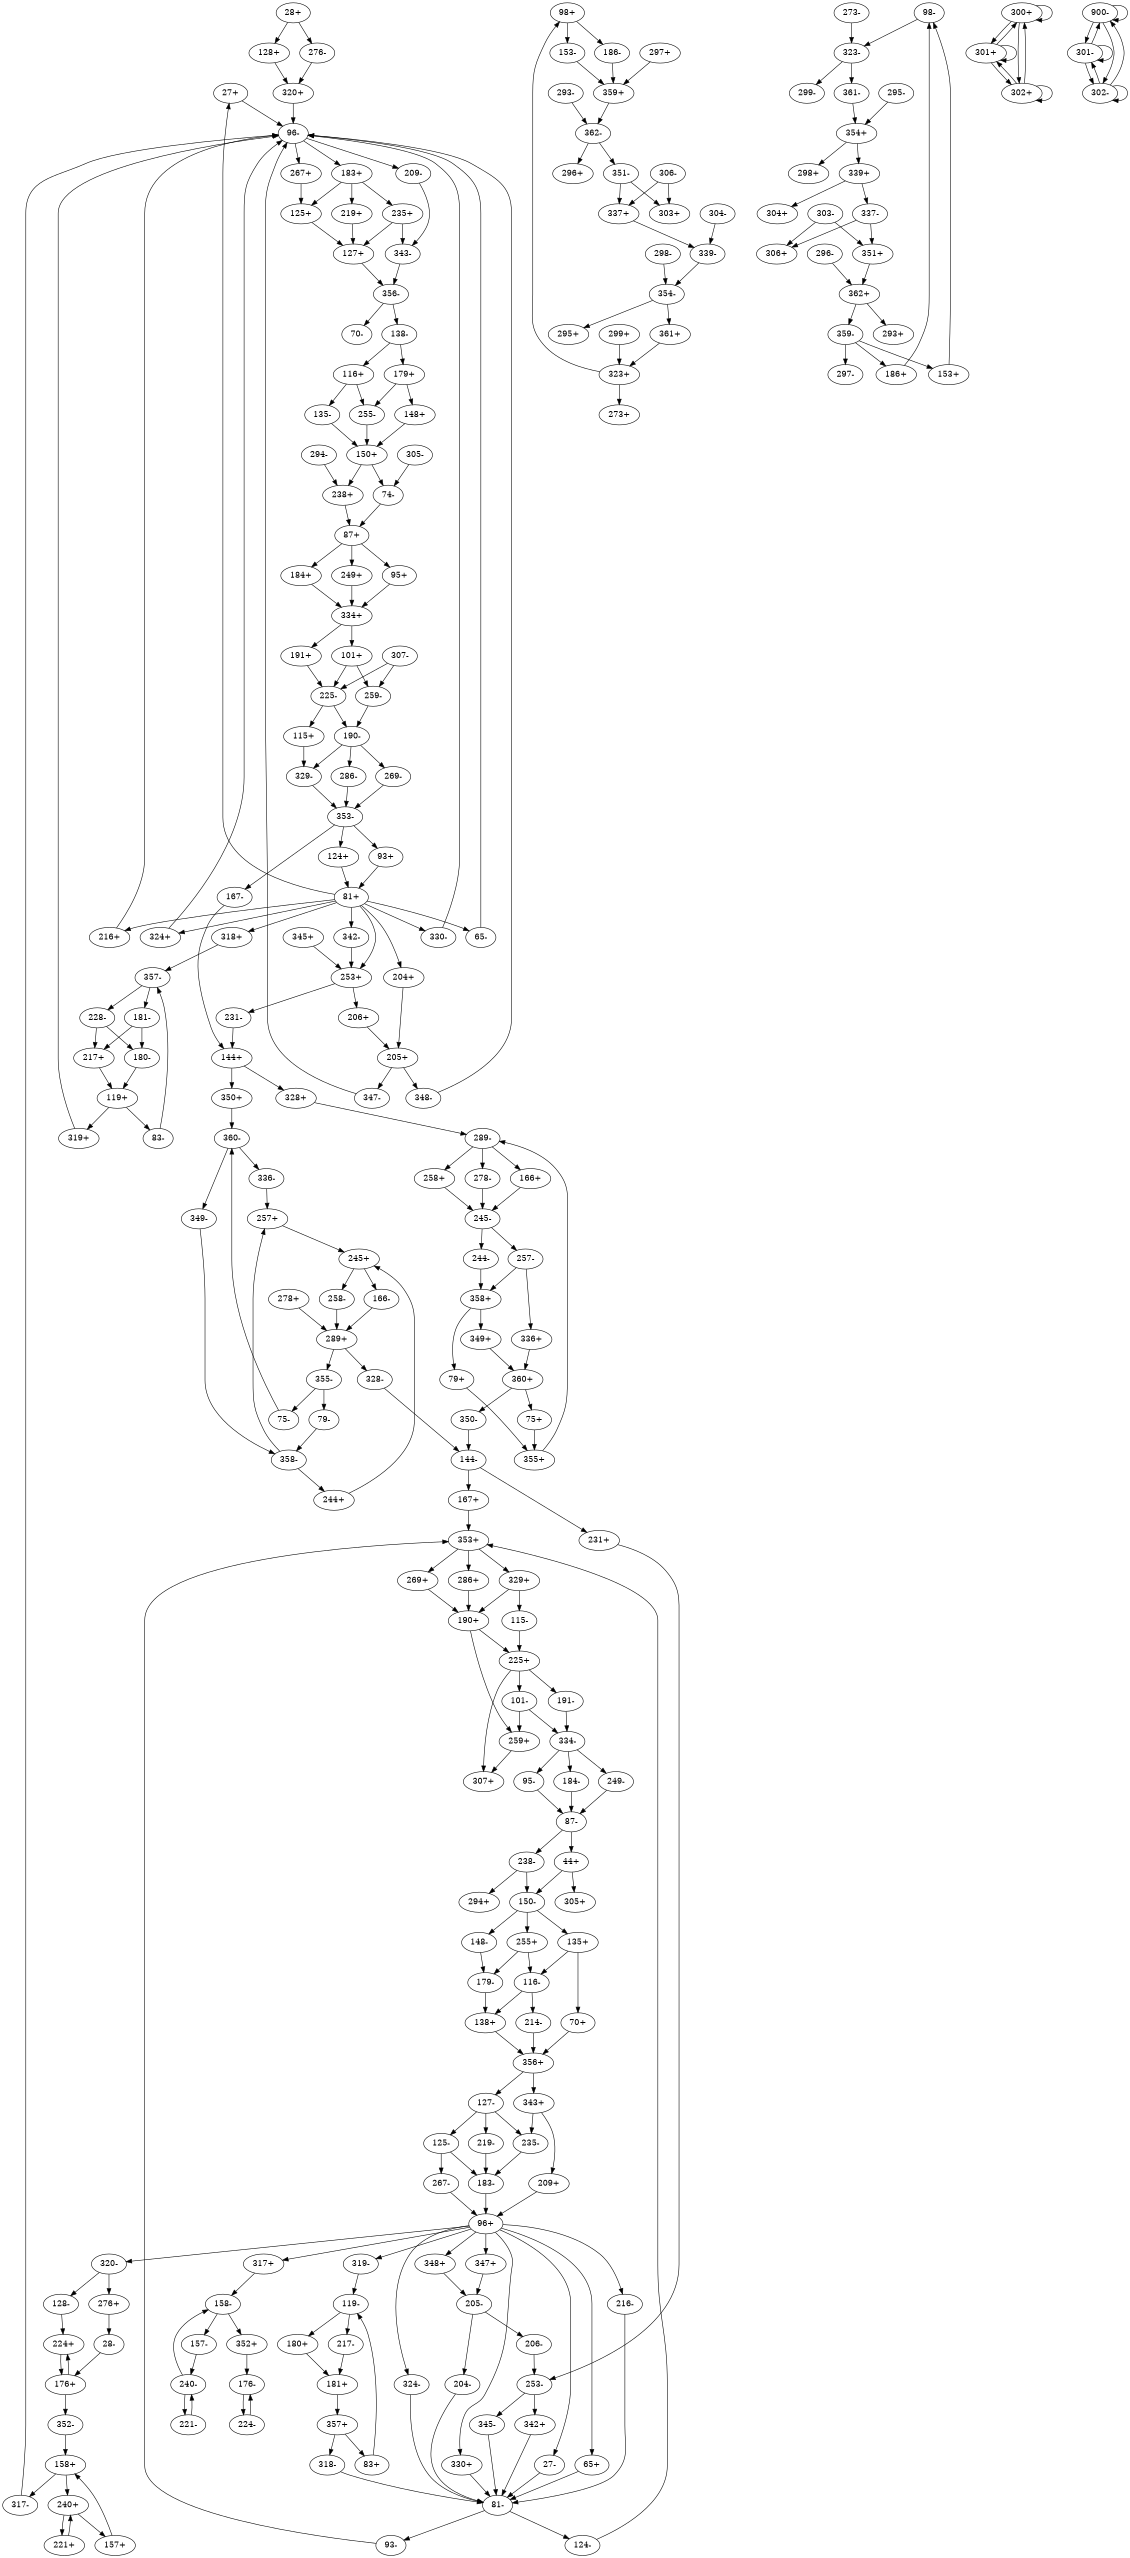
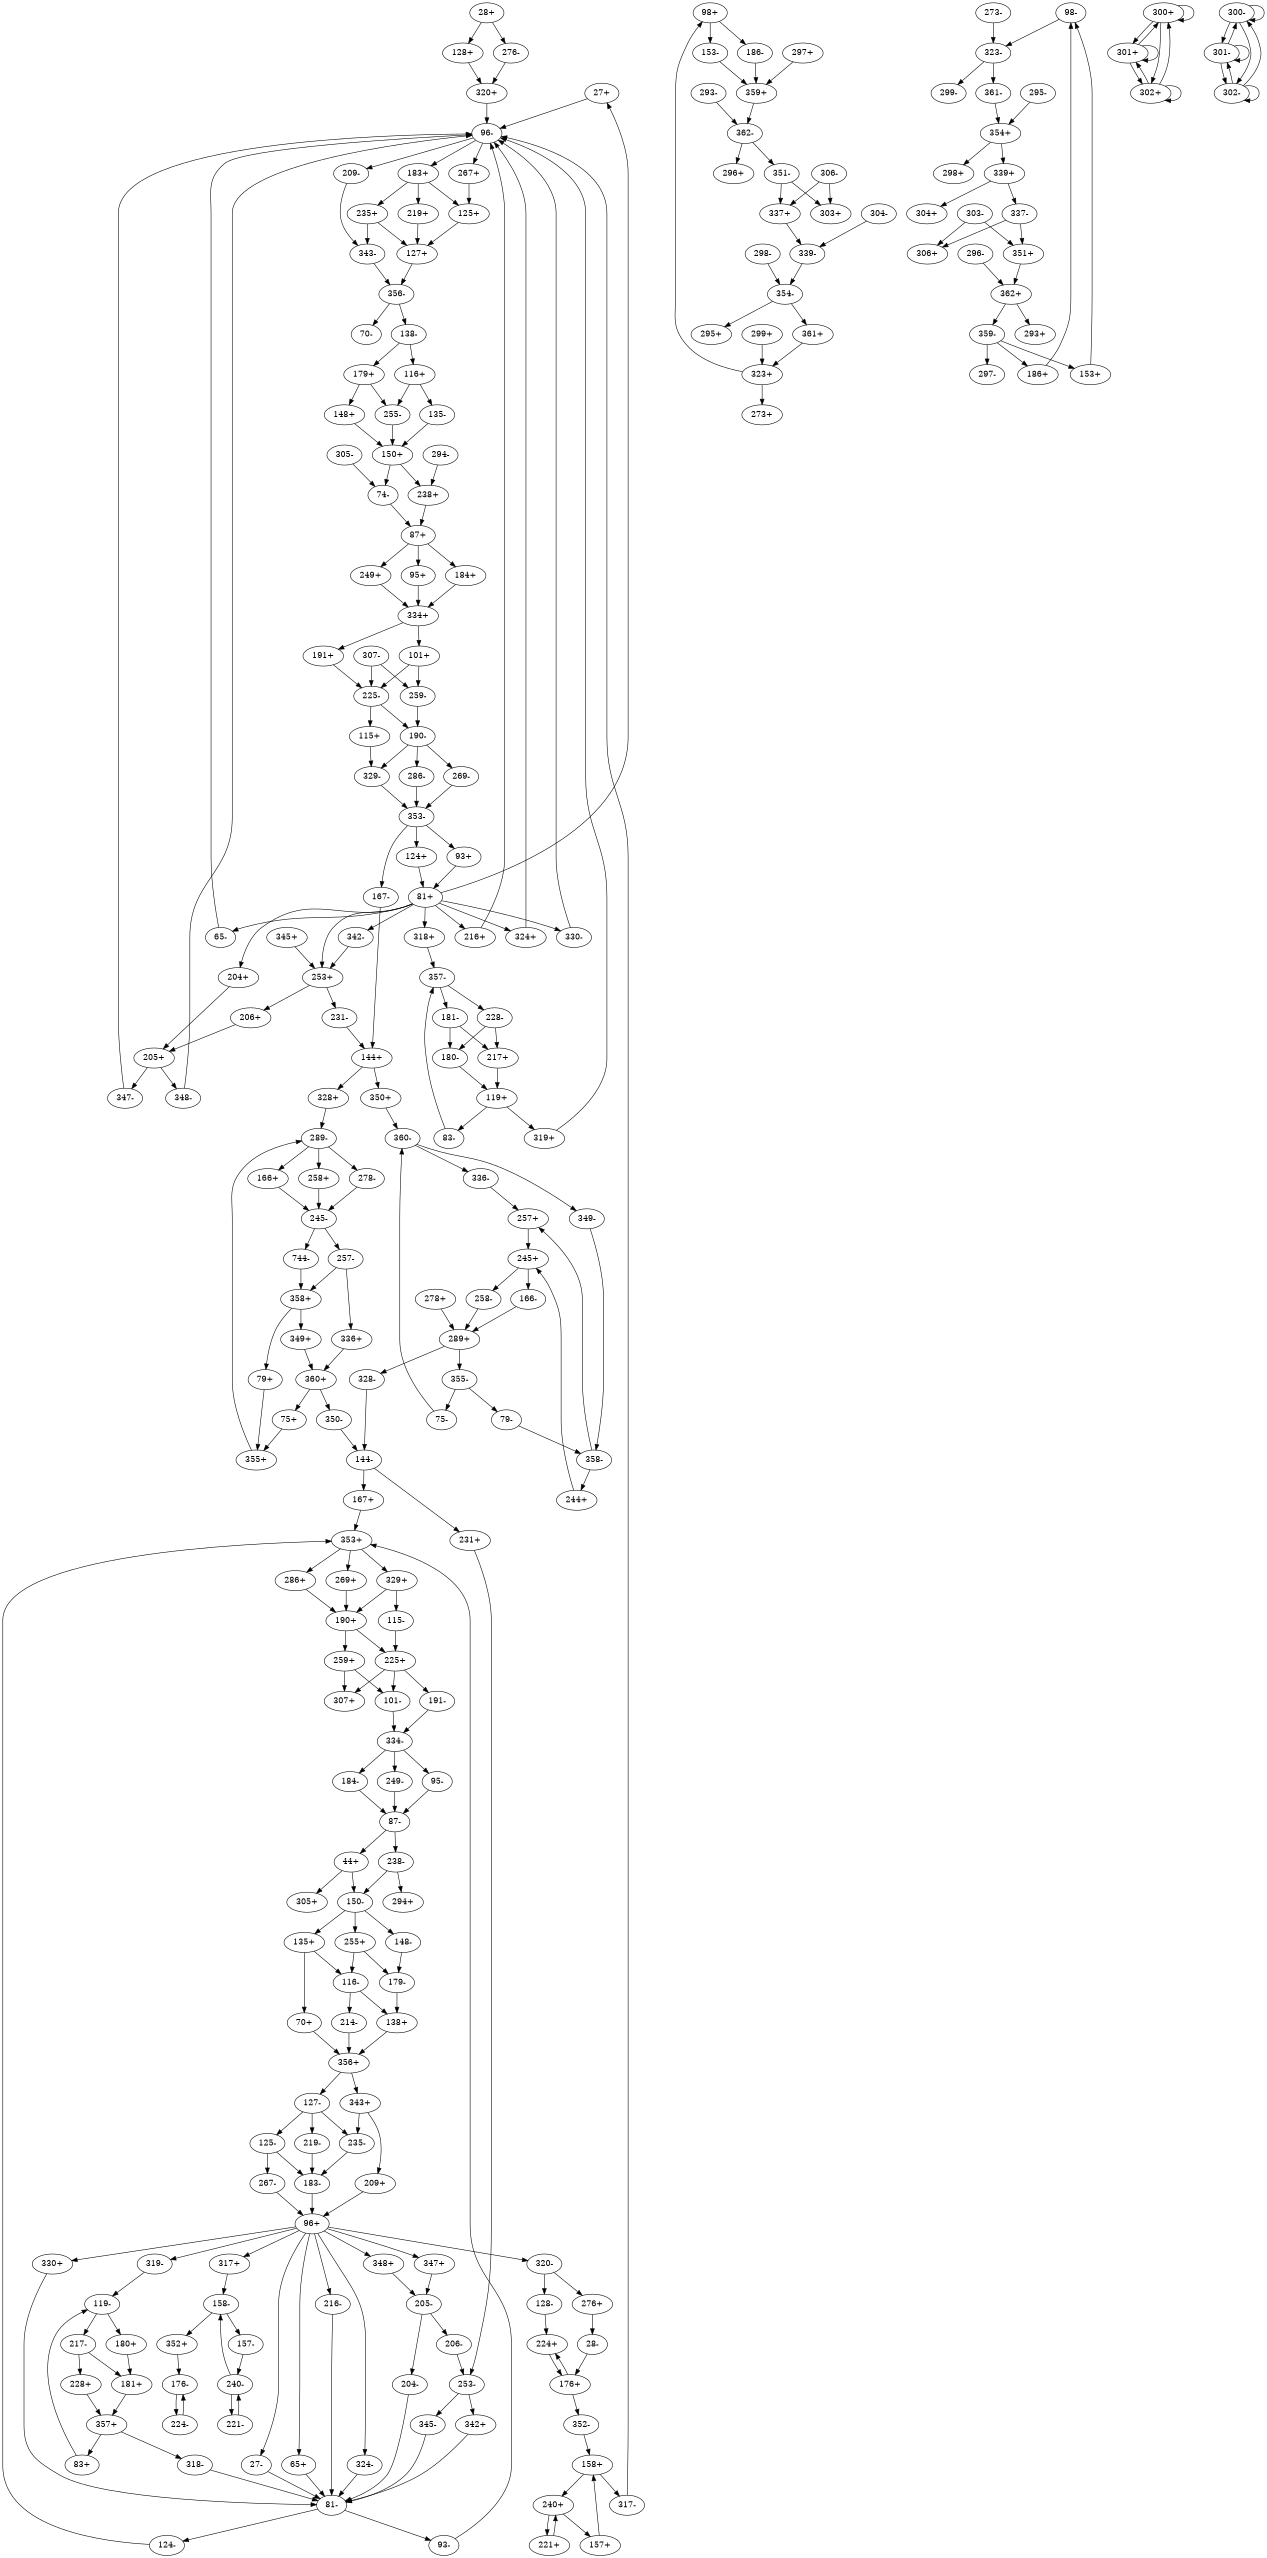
node "900-": label "900-" -> "300-"
node "244-": label "244-" -> "744-"
edge "101-" -> "259+": reversed
node "228+": added
